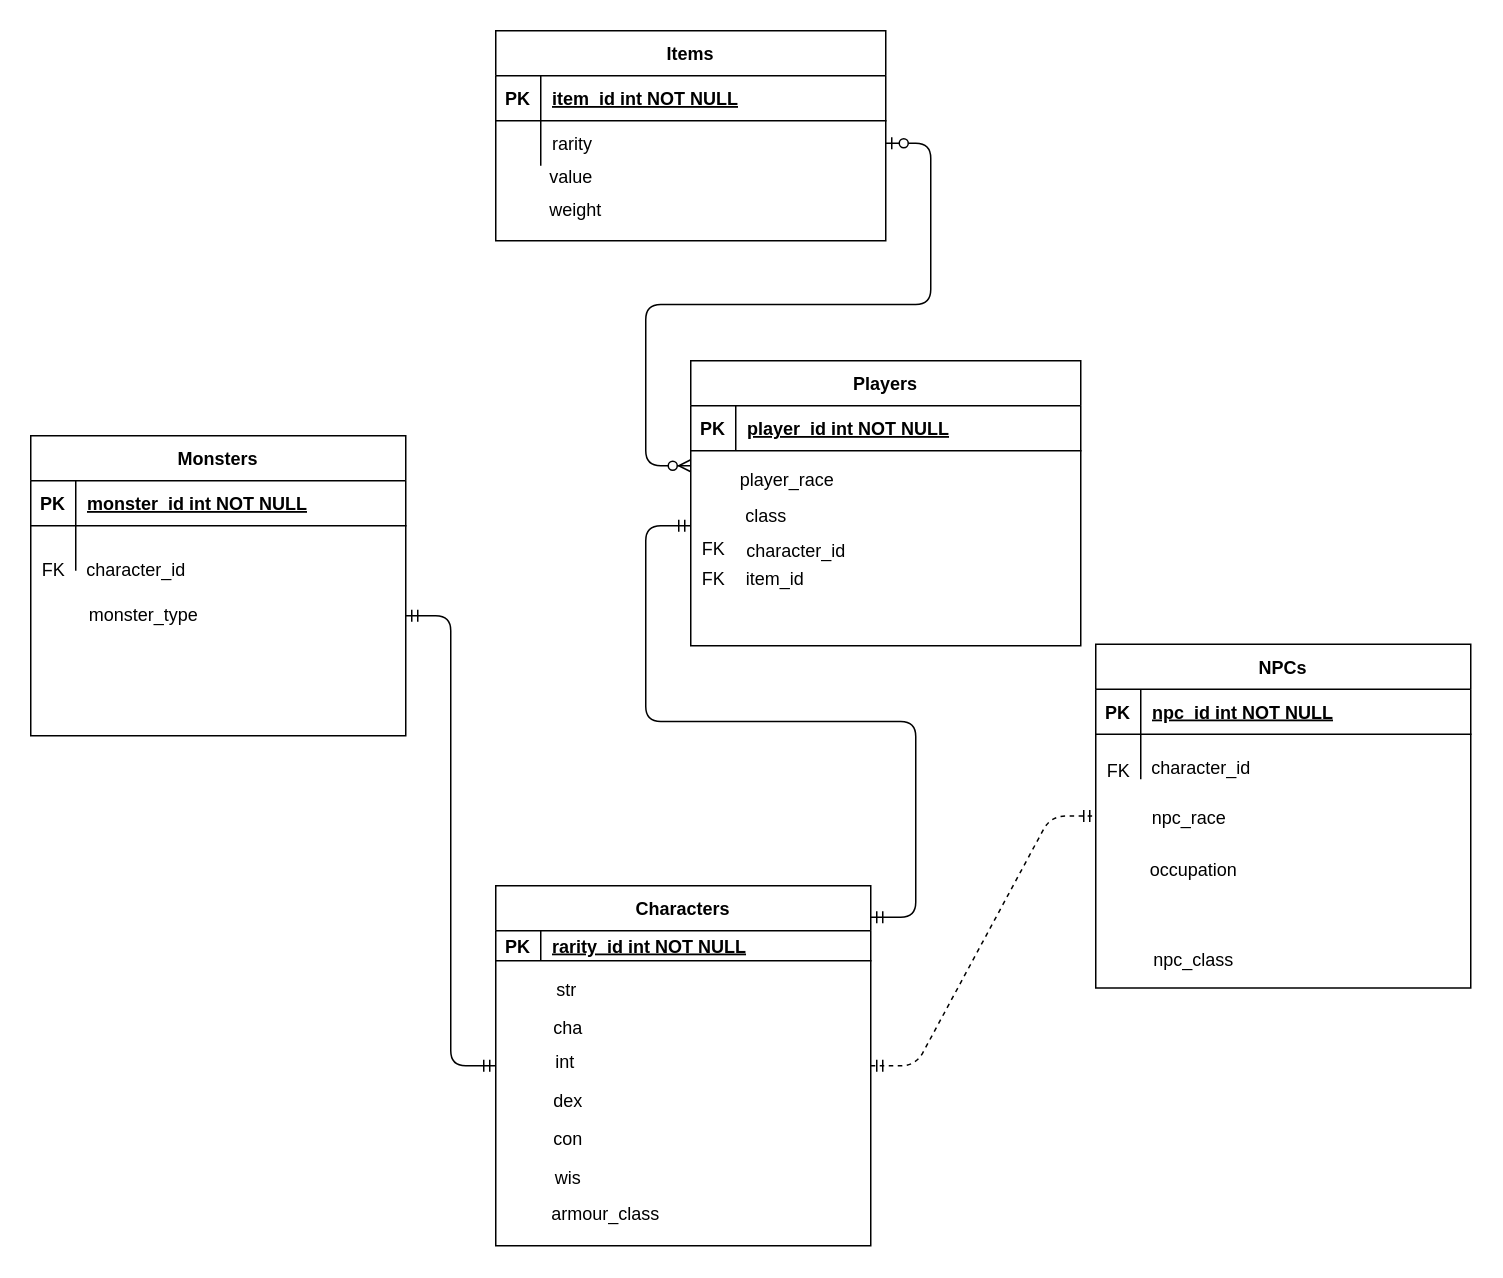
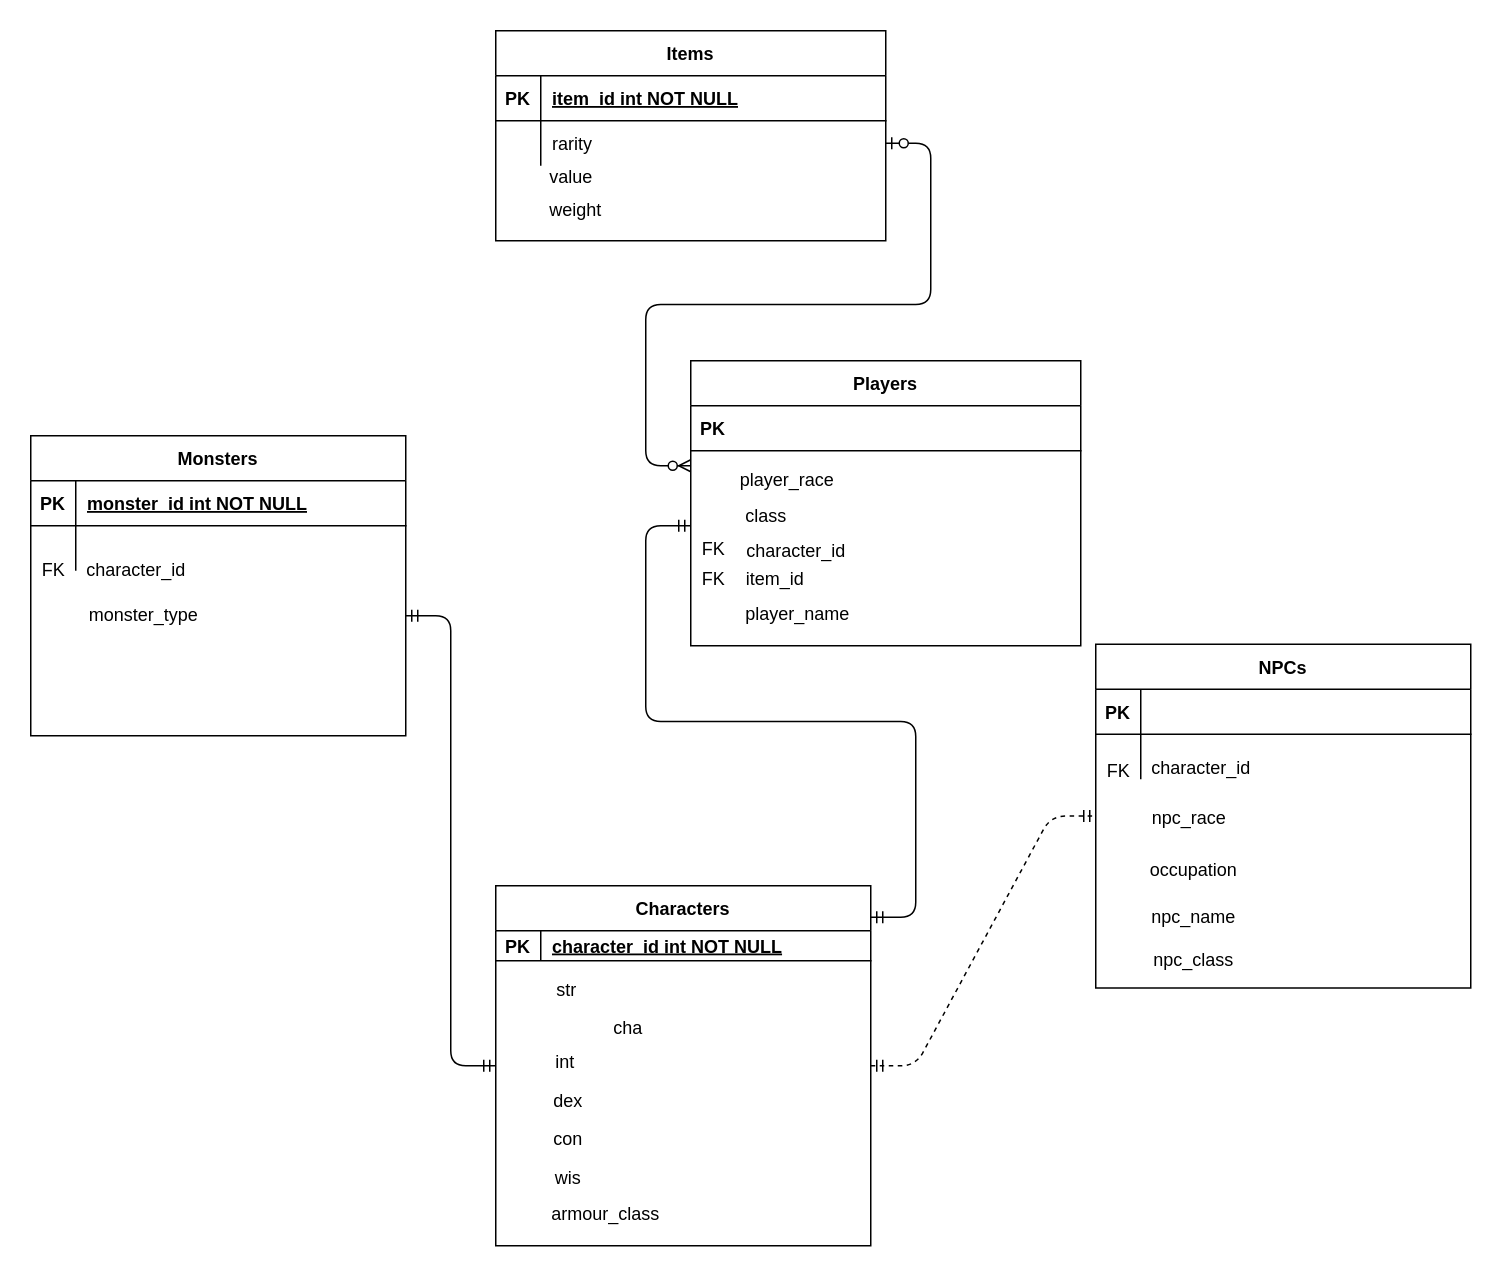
node "player_id int NOT NULL": removed
node "player_name": added
node "npc_id int NOT NULL": removed
node "npc_name": added
node "rarity_id int NOT NULL": label "rarity_id int NOT NULL" -> "character_id int NOT NULL"
node "cha": moved (568, 1028) -> (628, 1028)
